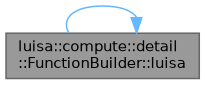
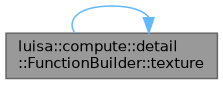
node "luisa::compute::detail ::FunctionBuilder::luisa": label "luisa::compute::detail ::FunctionBuilder::luisa" -> "luisa::compute::detail ::FunctionBuilder::texture"
